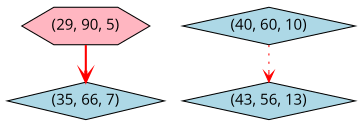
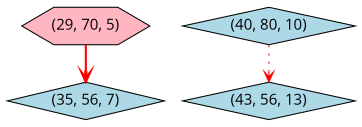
node "(29, 90, 5)": label "(29, 90, 5)" -> "(29, 70, 5)"
node "(40, 60, 10)": label "(40, 60, 10)" -> "(40, 80, 10)"
node "(35, 66, 7)": label "(35, 66, 7)" -> "(35, 56, 7)"
